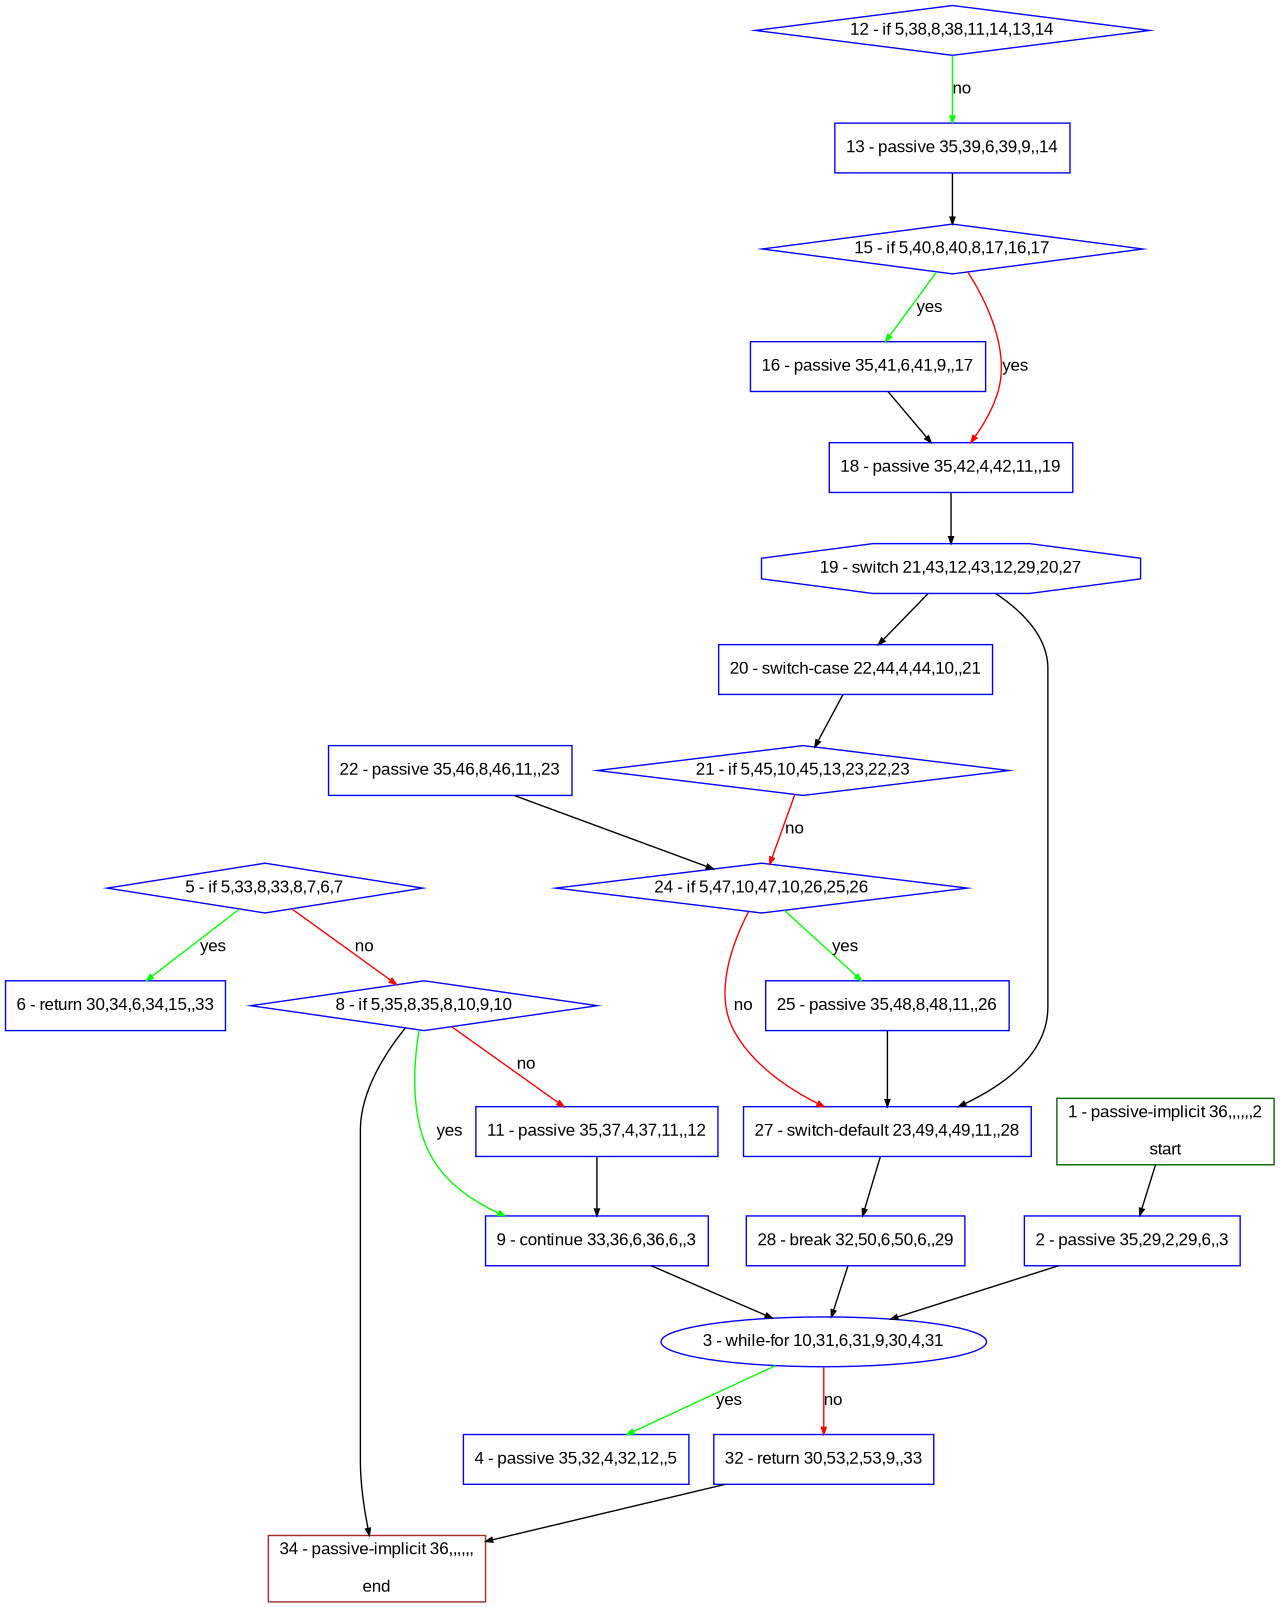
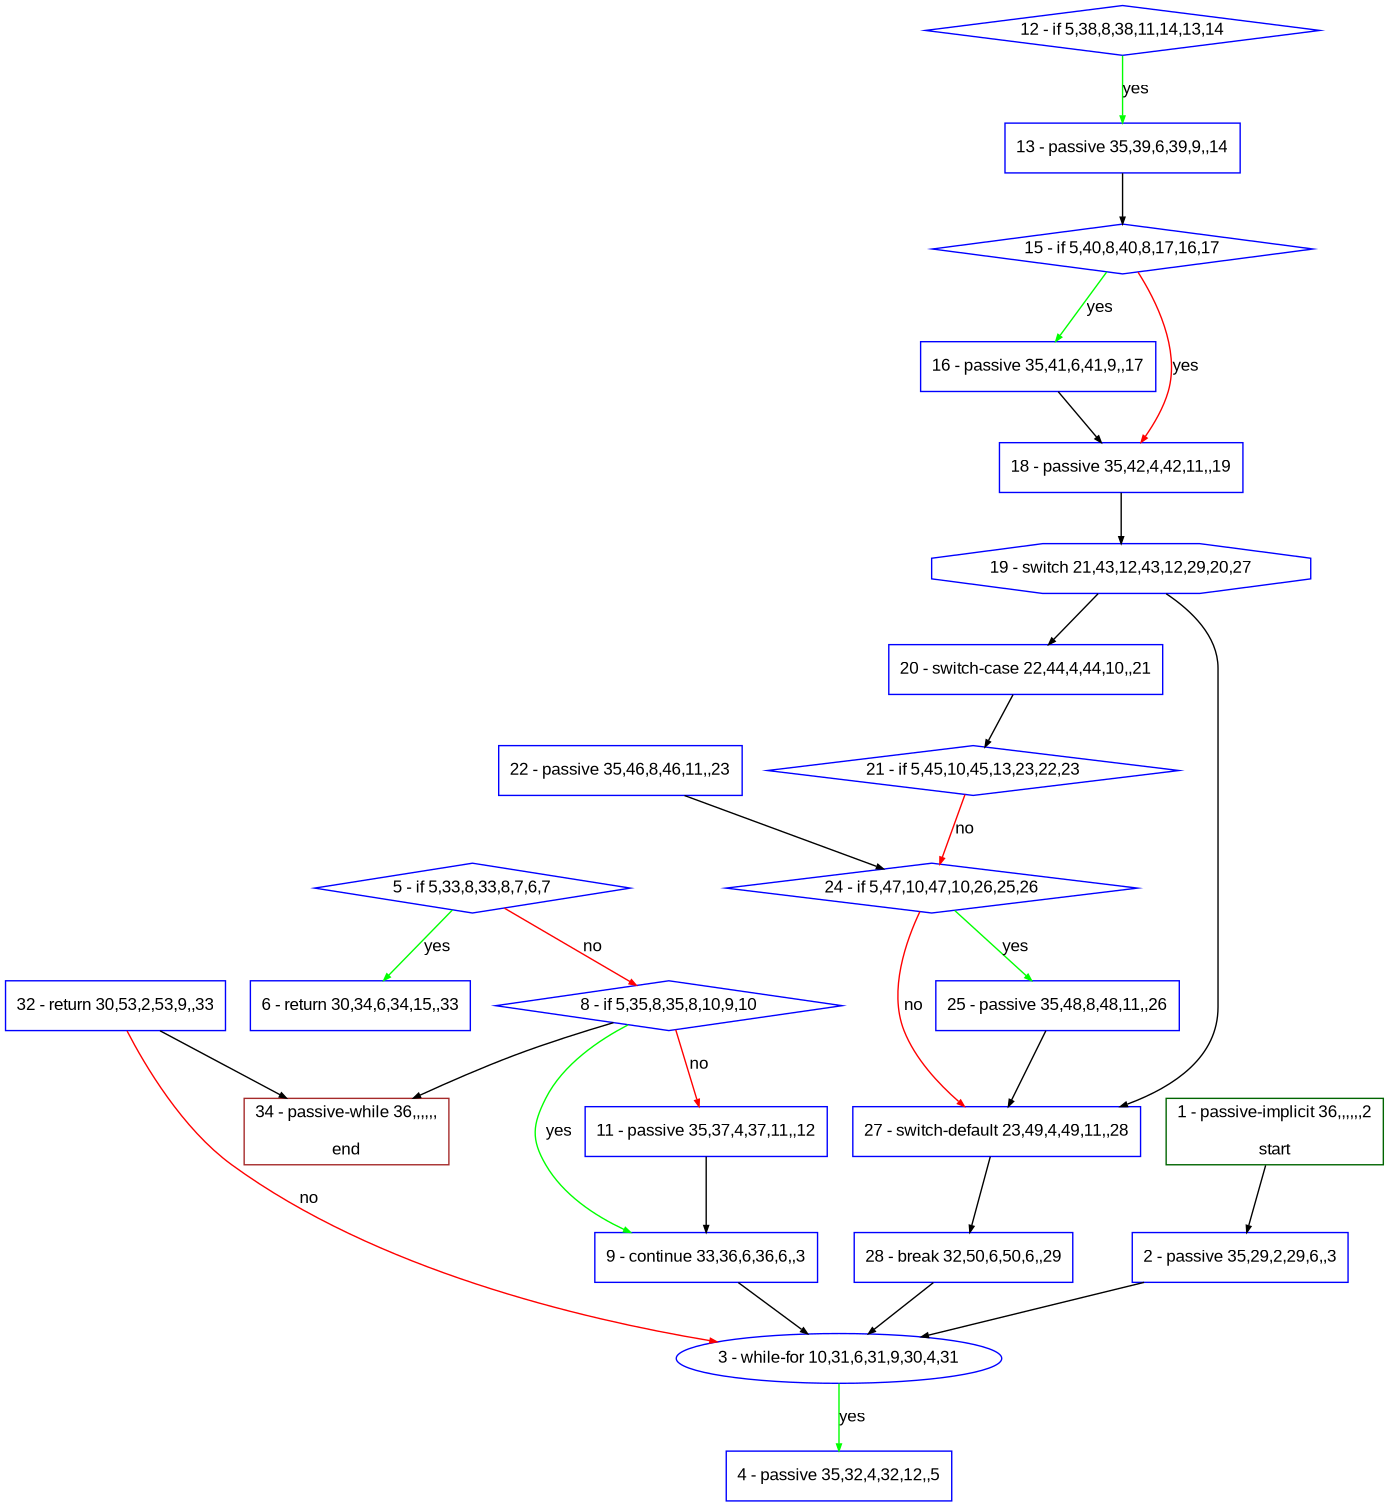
edge "12 - if 5,38,8,38,11,14,13,14" -> "13 - passive 35,39,6,39,9,,14": label "no" -> "yes"
edge "3 - while-for 10,31,6,31,9,30,4,31" -> "32 - return 30,53,2,53,9,,33": reversed
node "34 - passive-implicit 36,,,,,, end": label "34 - passive-implicit 36,,,,,, end" -> "34 - passive-while 36,,,,,, end"
